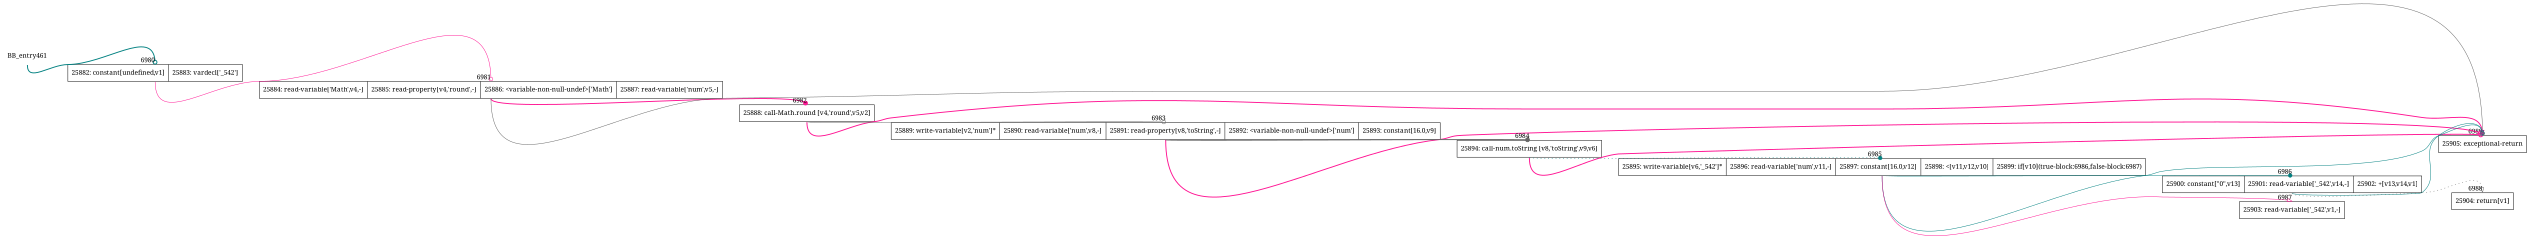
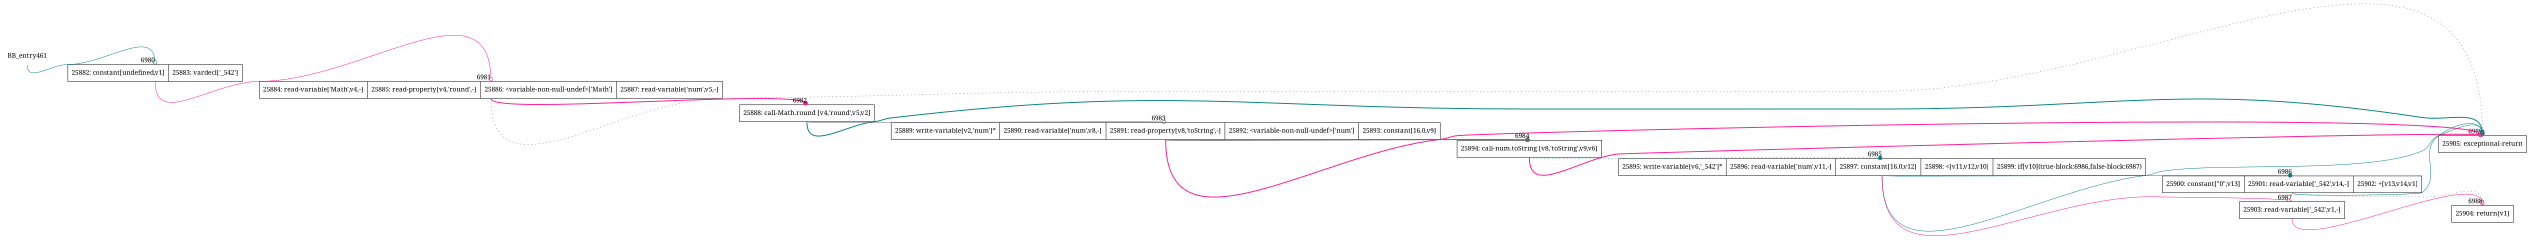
edge "BB_entry461" -> "25882: constant[undefined,v1]": style bold -> solid
edge "25884: read-variable['Math',v4,-]" -> "25905: exceptional-return": style solid -> dotted
edge "25888: call-Math.round [v4,'round',v5,v2]" -> "25905: exceptional-return": color deeppink -> teal
edge "25903: read-variable['_542',v1,-]" -> "25904: return[v1]": added
